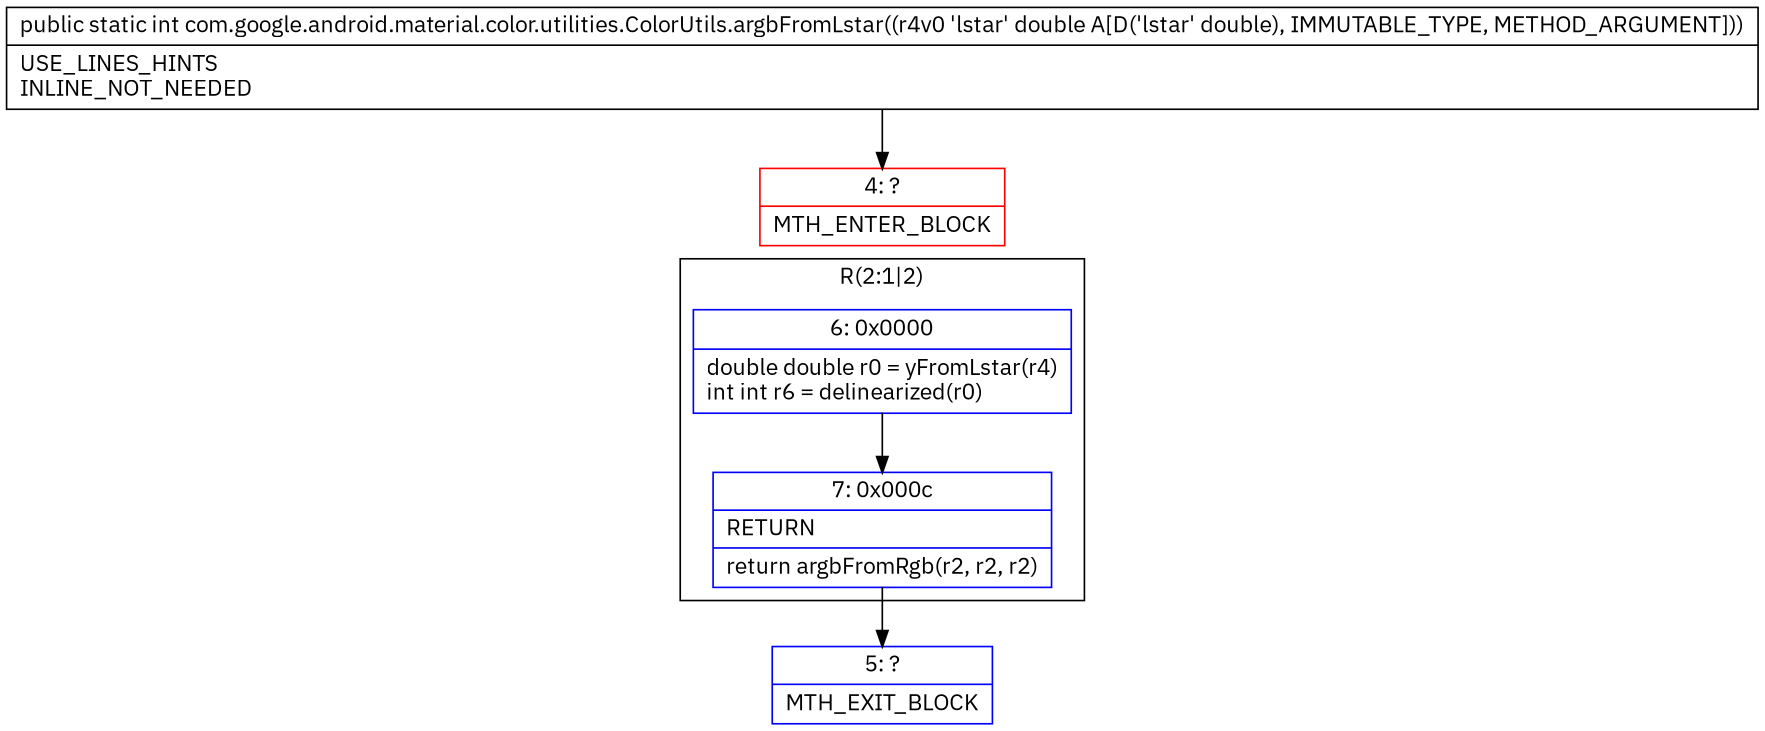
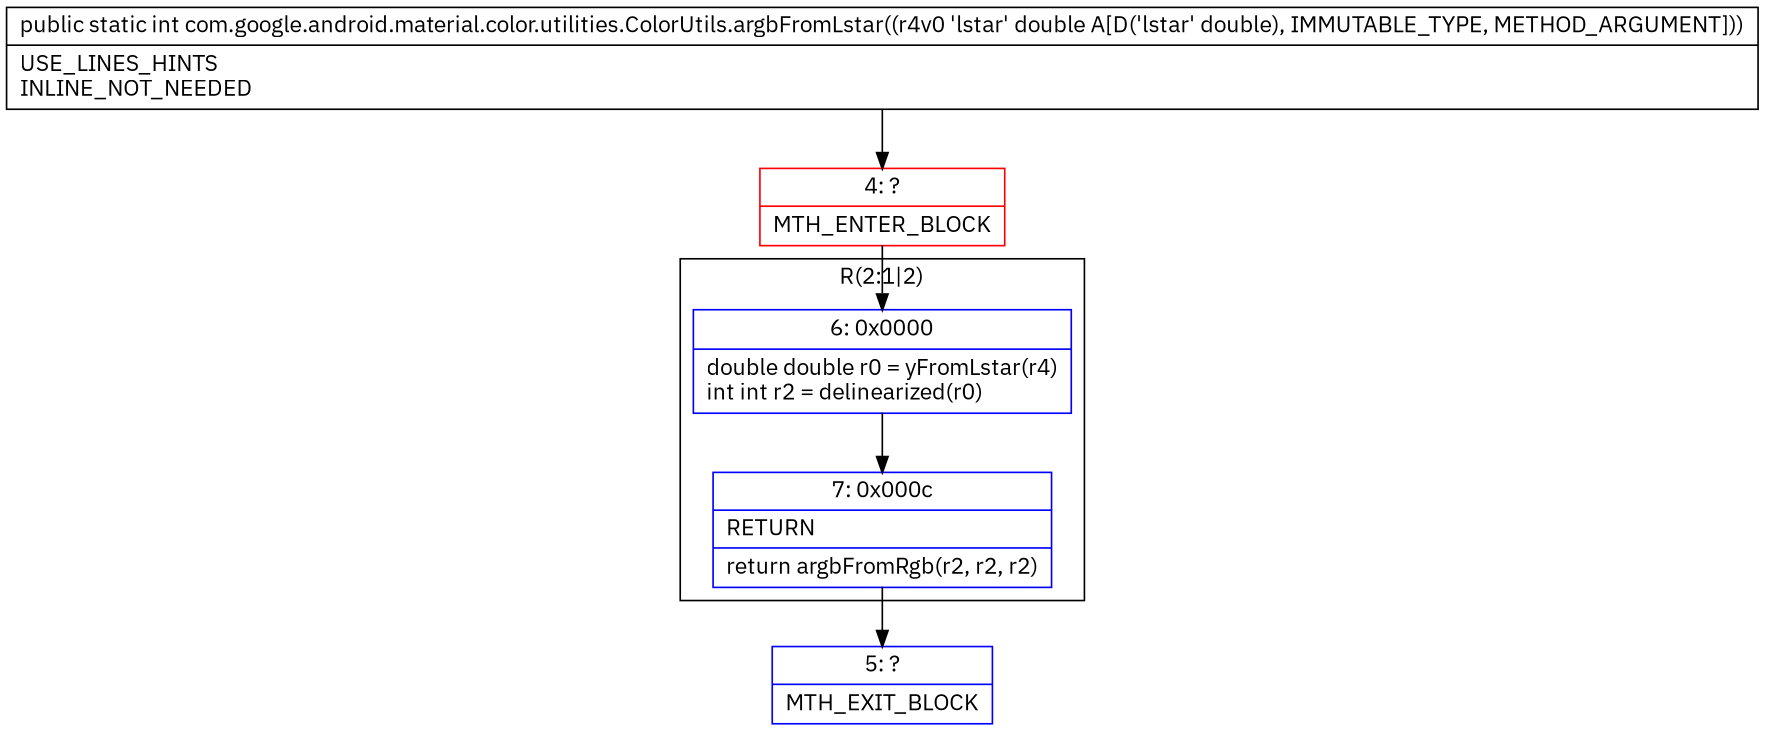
edge "4: ?" -> "6: 0x0000": added
node "6: 0x0000": text "int int r6 = delinearized(r0)" -> "int int r2 = delinearized(r0)"
